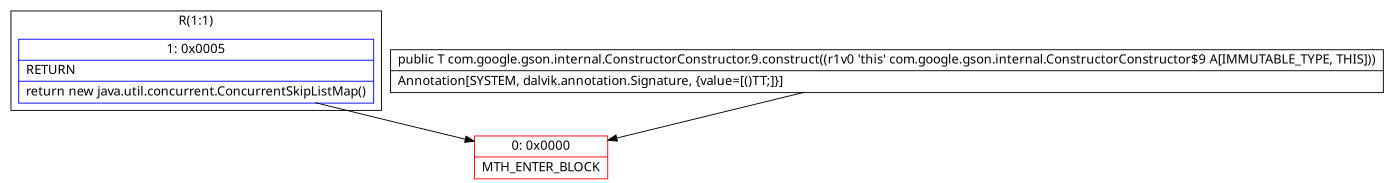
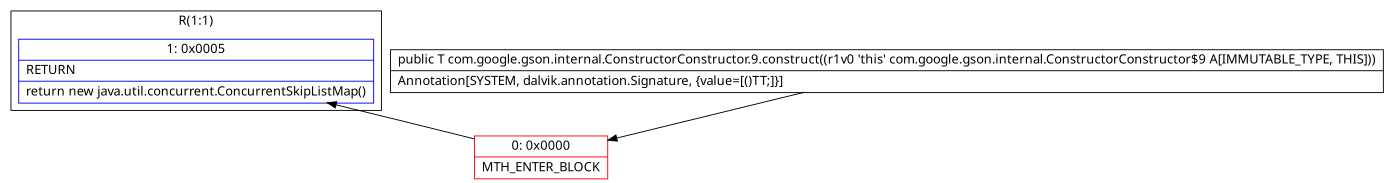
edge "1: 0x0005" -> "0: 0x0000": reversed
